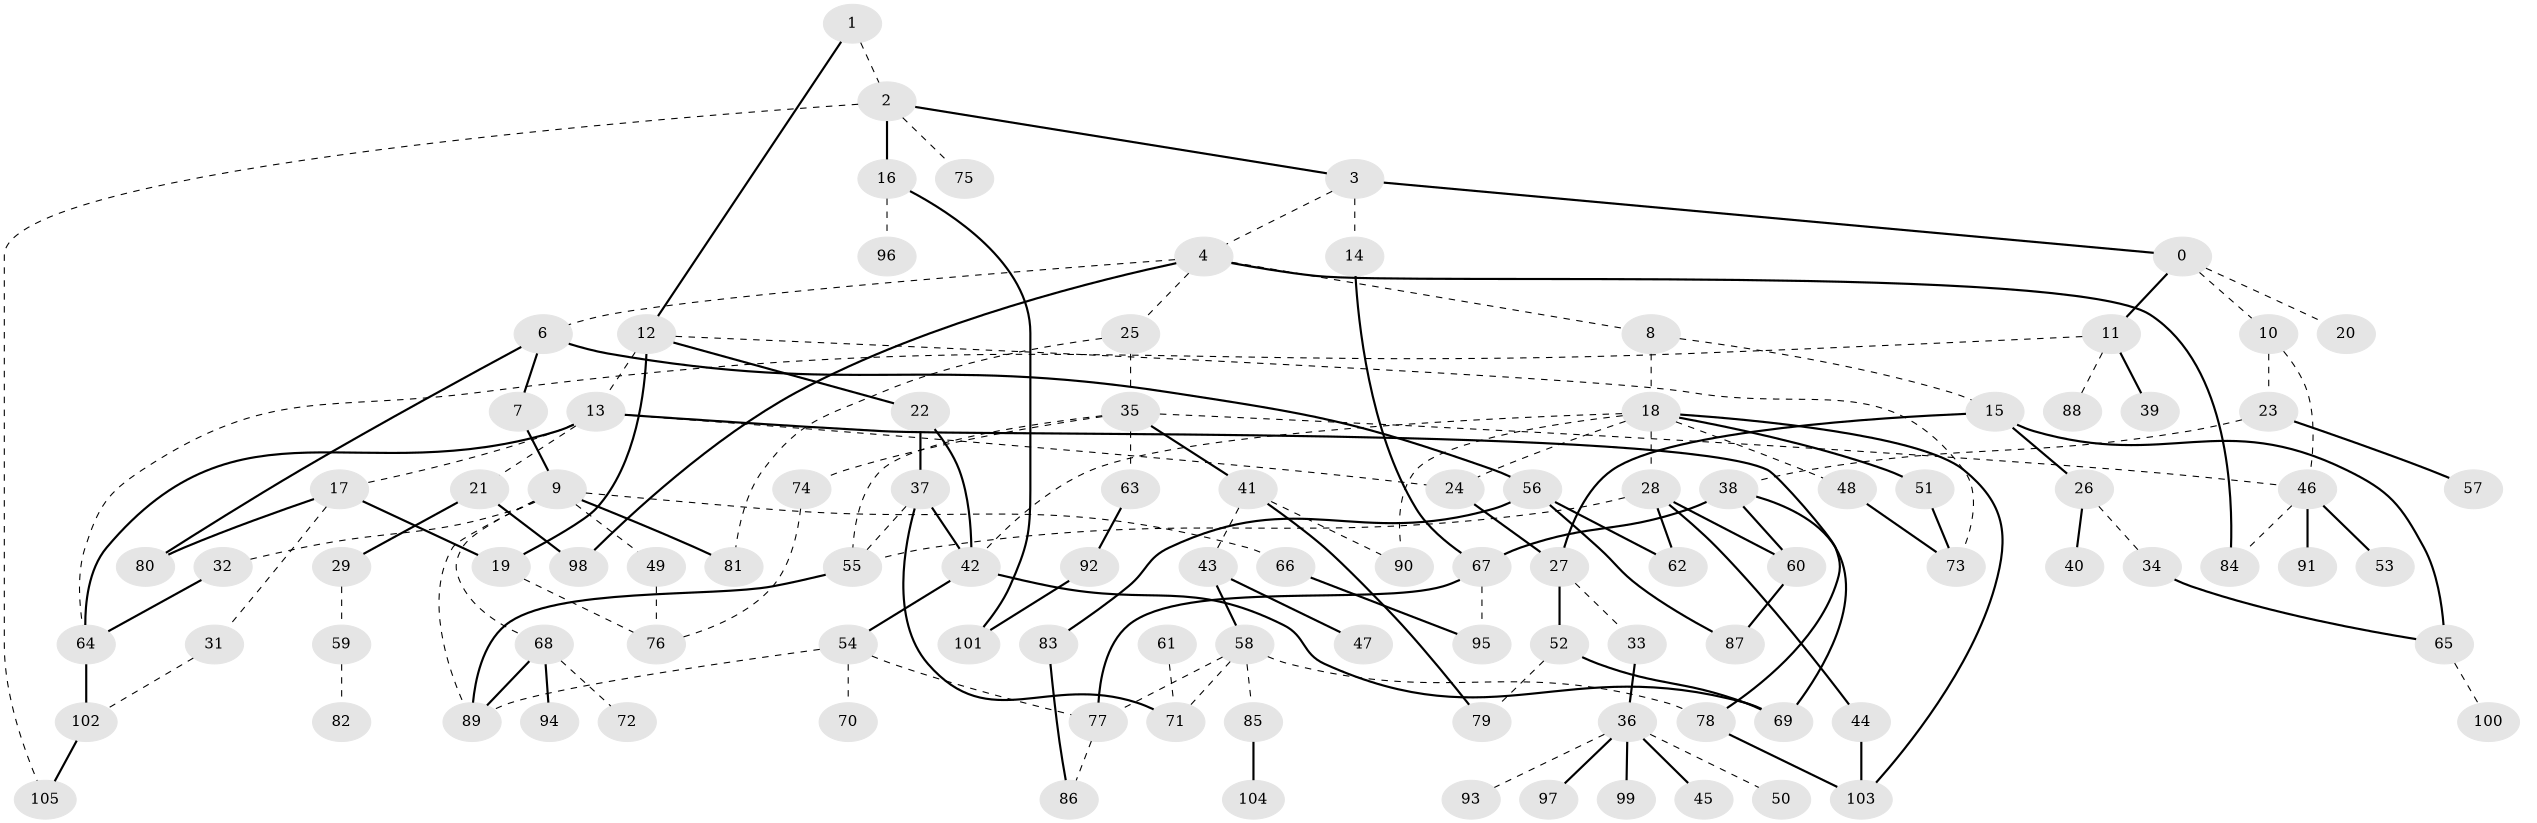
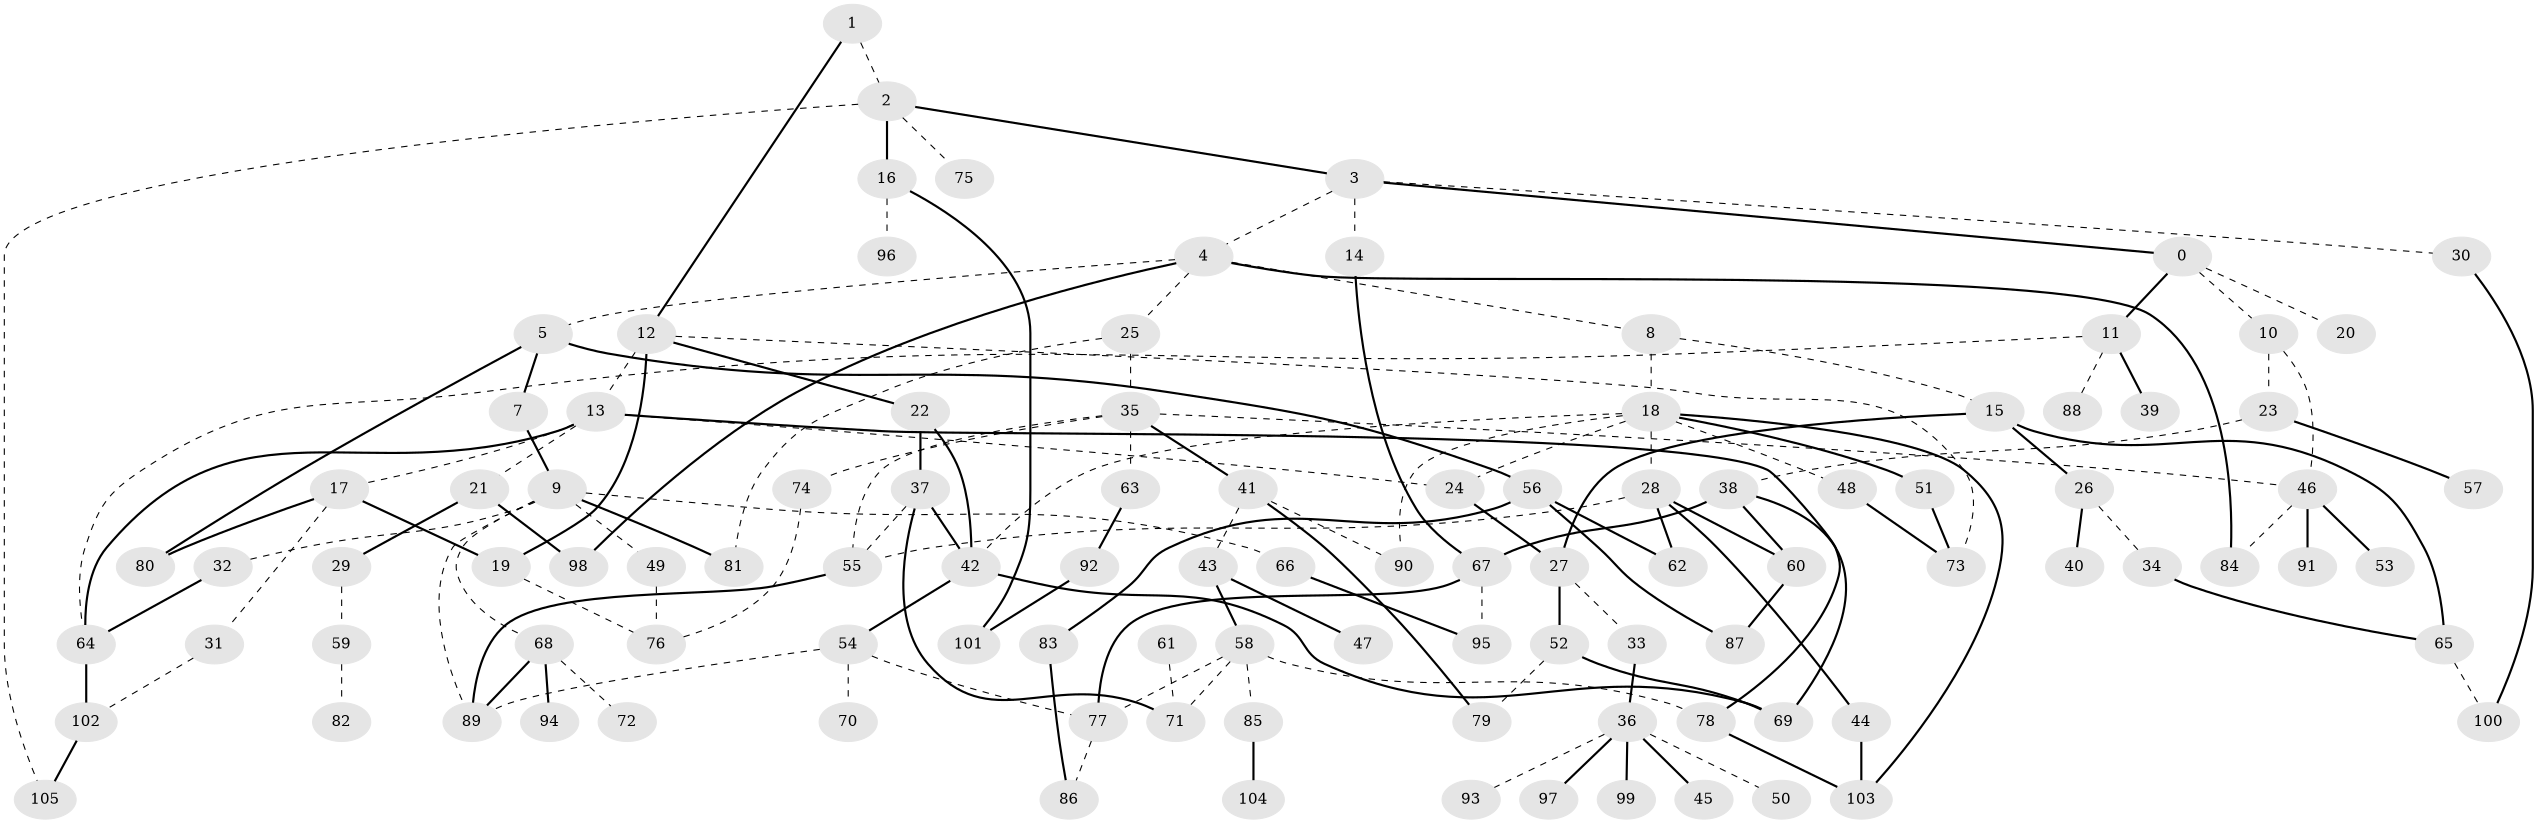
node "30": added
node "6": label "6" -> "5"
